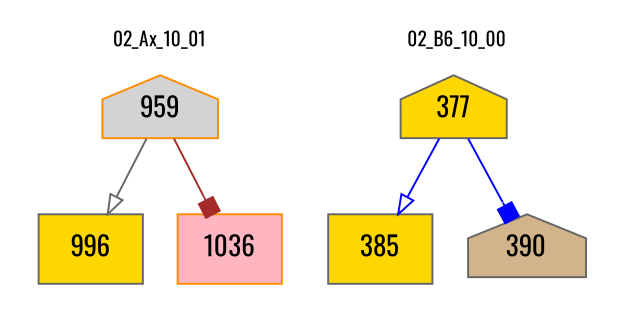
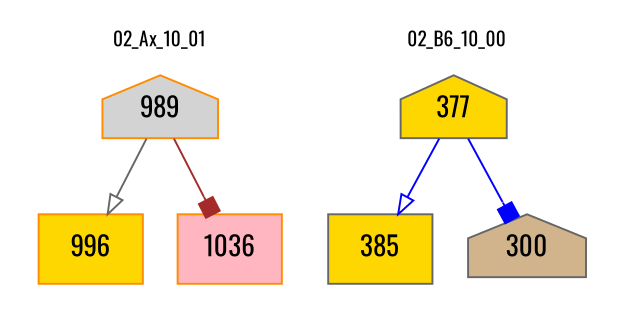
node "959": label "959" -> "989"
node "996": color gray40 -> darkorange
node "390": label "390" -> "300"
